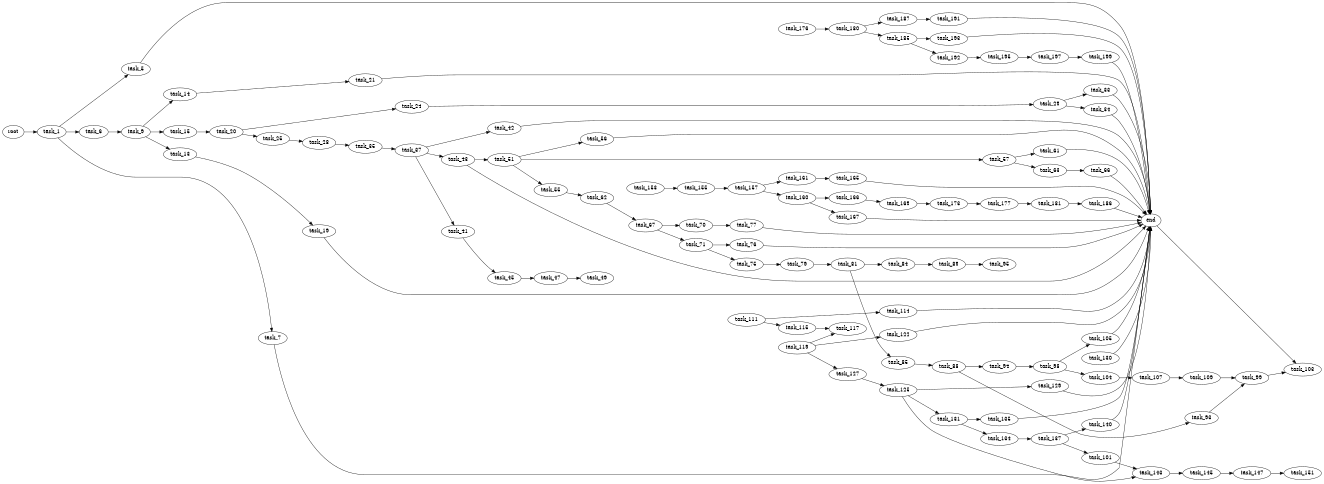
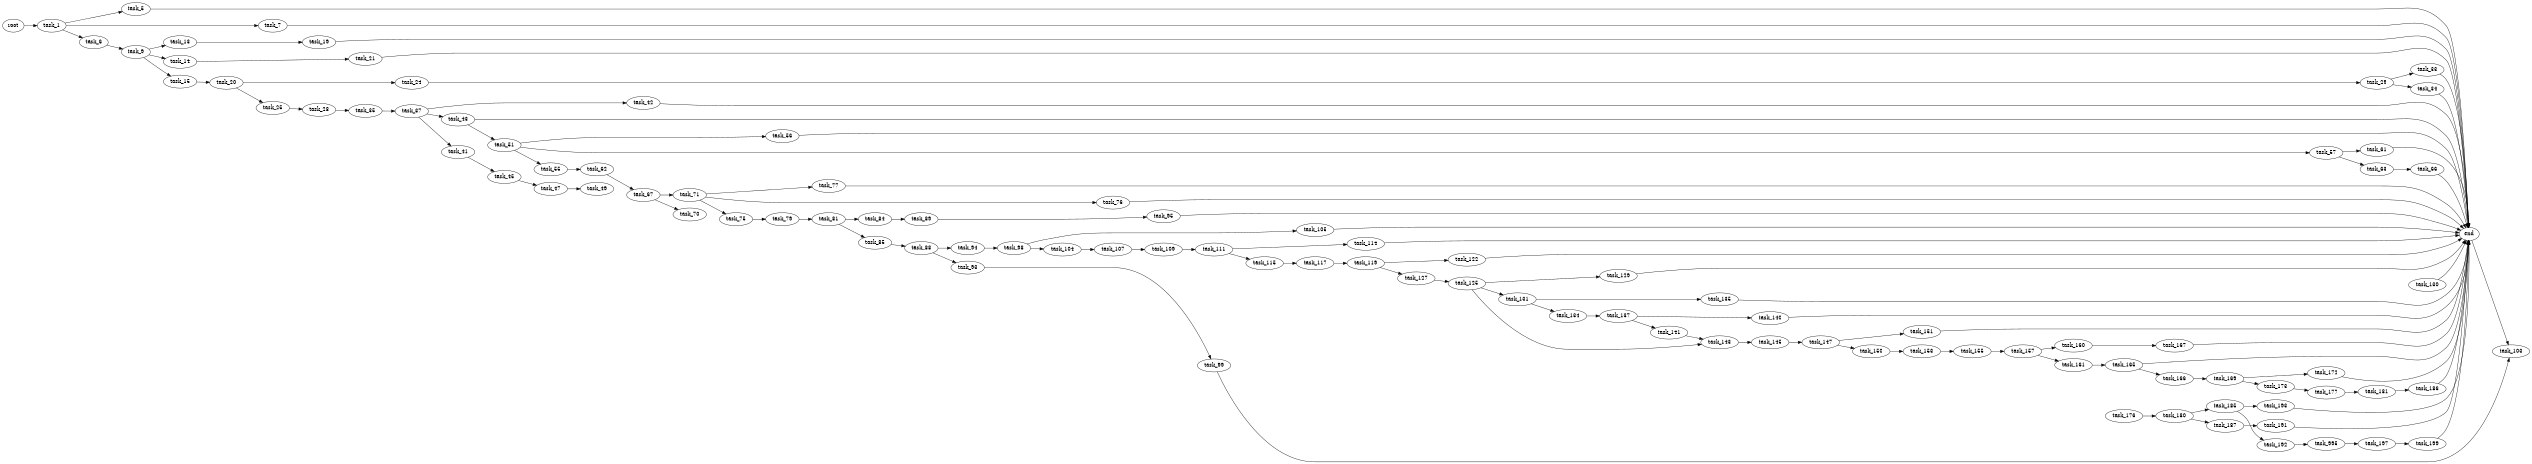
node "task_195": label "task_195" -> "task_995"
edge "task_160" -> "task_166": now "task_165" -> "task_166"
edge "task_95" -> "end": added
edge "task_70" -> "task_77": now "task_71" -> "task_77"
edge "task_151" -> "end": added
edge "task_119" -> "task_117": reversed
node "task_150": added
node "task_172": added
edge "task_109" -> "task_99": now "task_109" -> "task_111"
node "task_101": label "task_101" -> "task_141"
